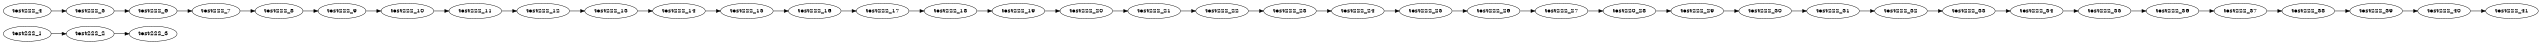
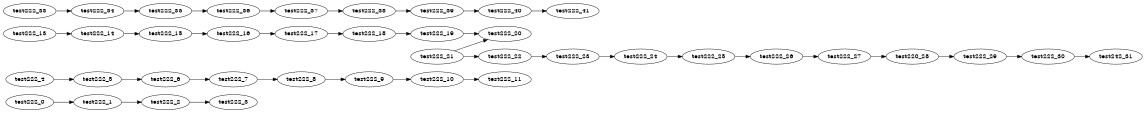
node "test222_12": removed
edge "test222_20" -> "test222_21": reversed
node "test222_31": label "test222_31" -> "test242_31"
node "test222_32": removed
node "test222_0": added
